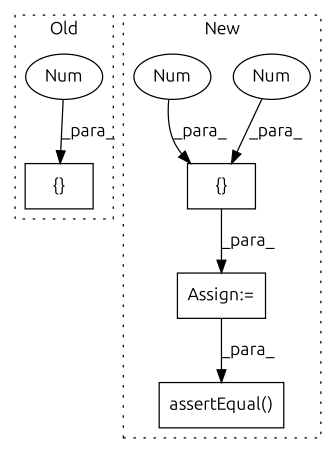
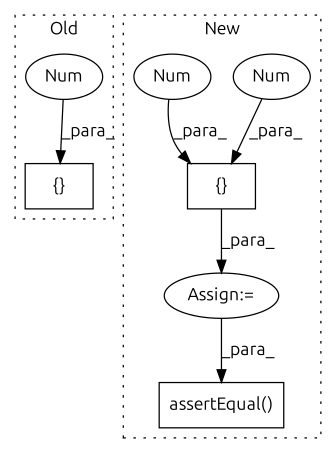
node "Assign:=": shape box -> ellipse
